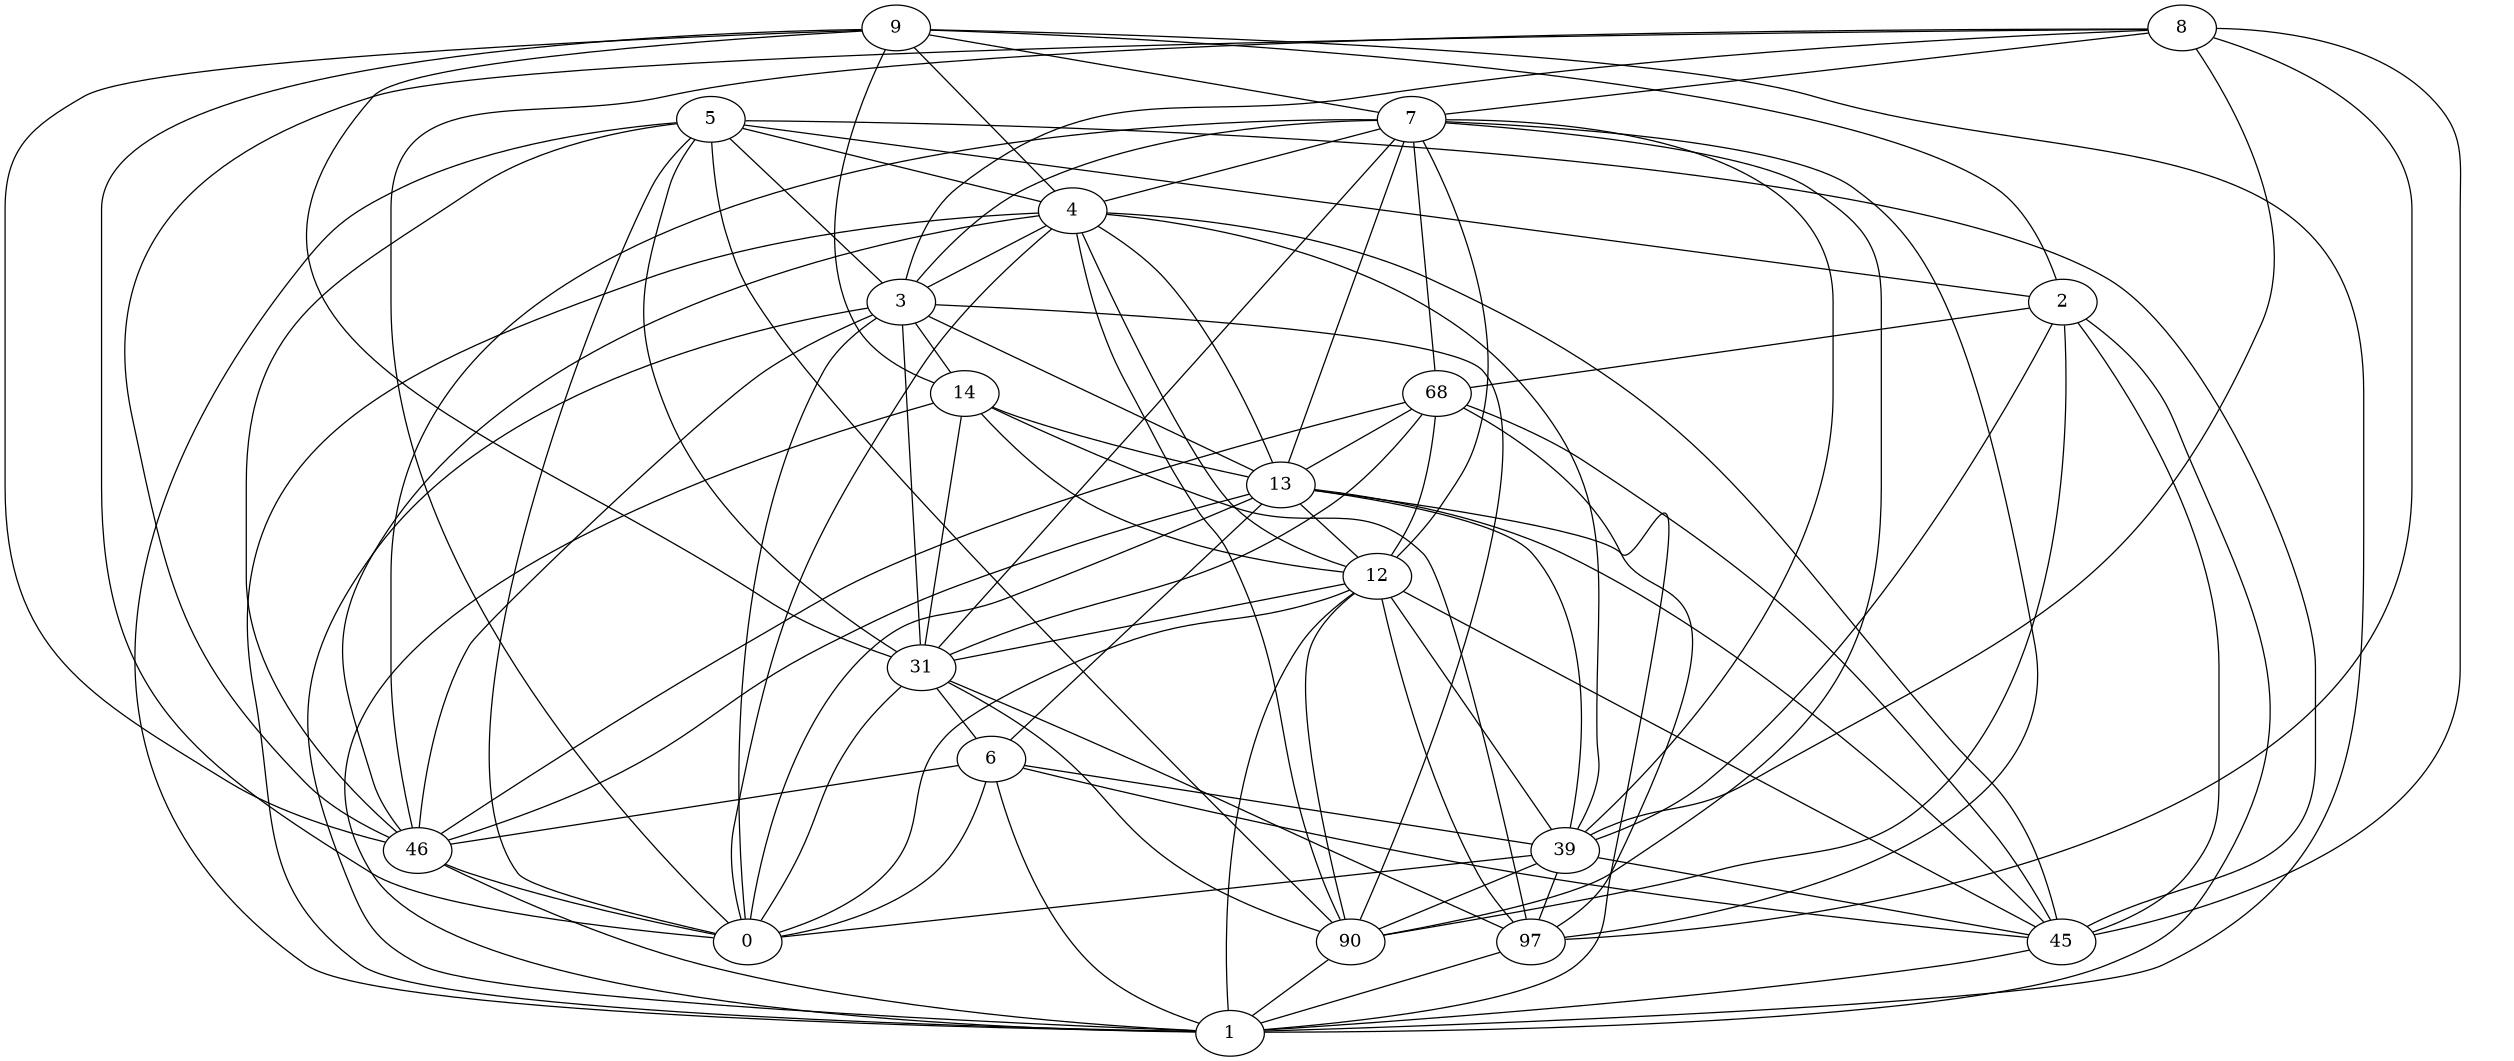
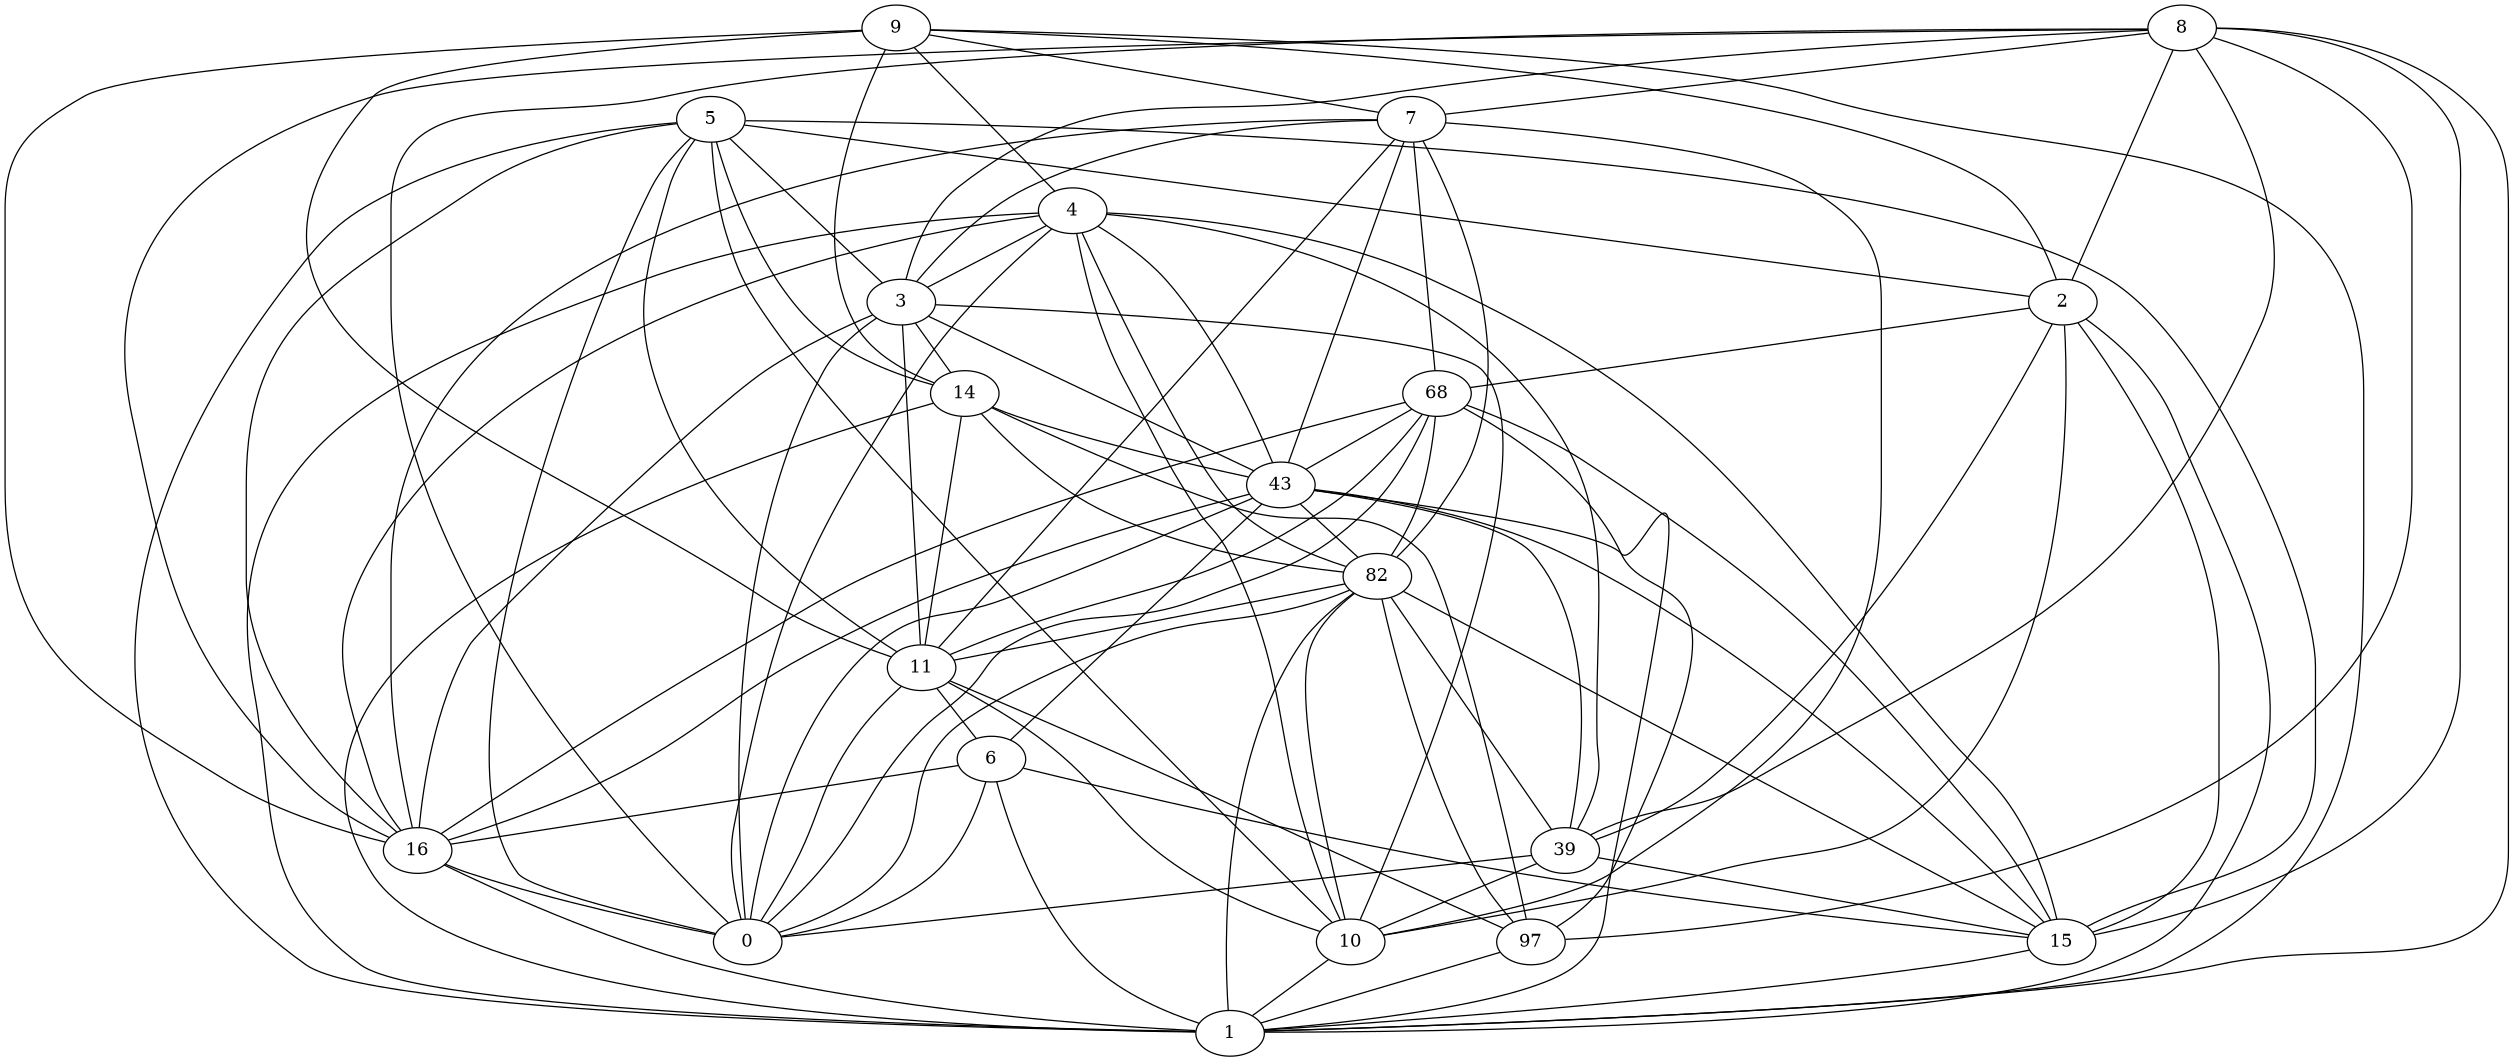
edge "5" -- "4": now "5" -- "14"
edge "7" -- "4": removed
edge "8" -- "2": added
edge "9" -- "0": now "68" -- "0"
edge "7" -- "39": removed
node "13": label "13" -> "43"
edge "7" -- "97": removed
node "12": label "12" -> "82"
node "31": label "31" -> "11"
edge "6" -- "39": removed
node "46": label "46" -> "16"
edge "3" -- "1": now "8" -- "1"
edge "39" -- "97": removed
node "90": label "90" -> "10"
node "45": label "45" -> "15"
